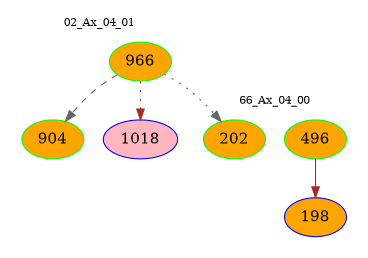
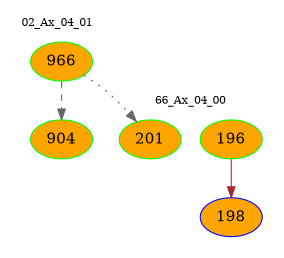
node "1018": removed
node "202": label "202" -> "201"
node "496": label "496" -> "196"
